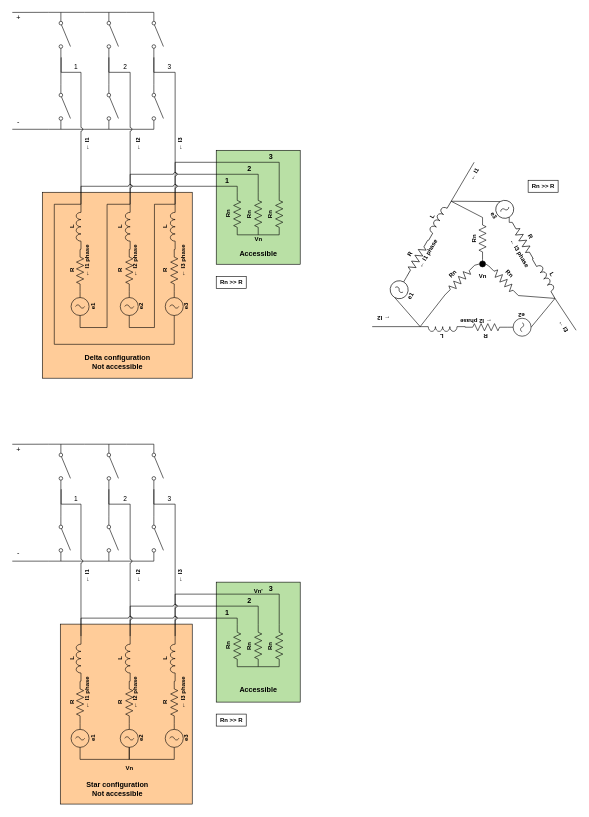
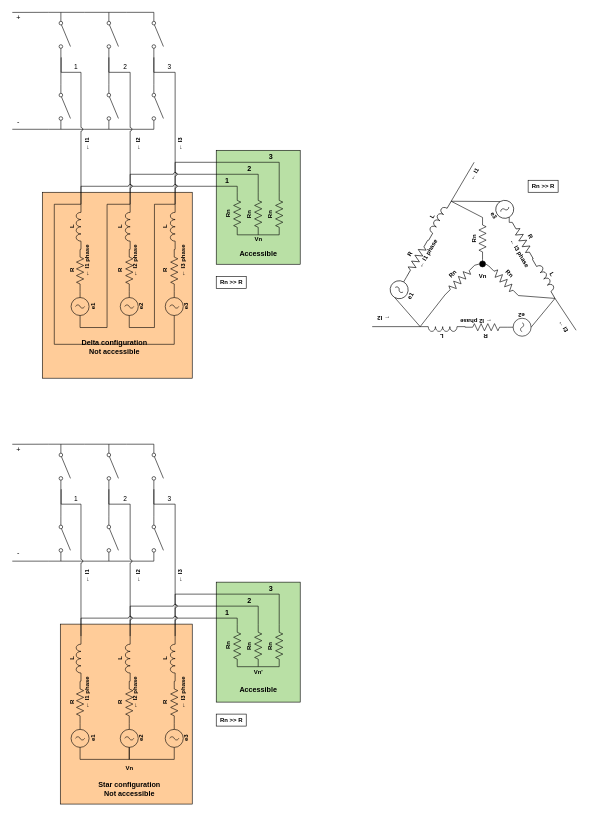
node "Delta configuration Not accessible": moved (117, 362) -> (114, 347)
node "Vn'": moved (258, 591) -> (258, 672)
node "Star configuration Not accessible": moved (117, 789) -> (129, 789)
